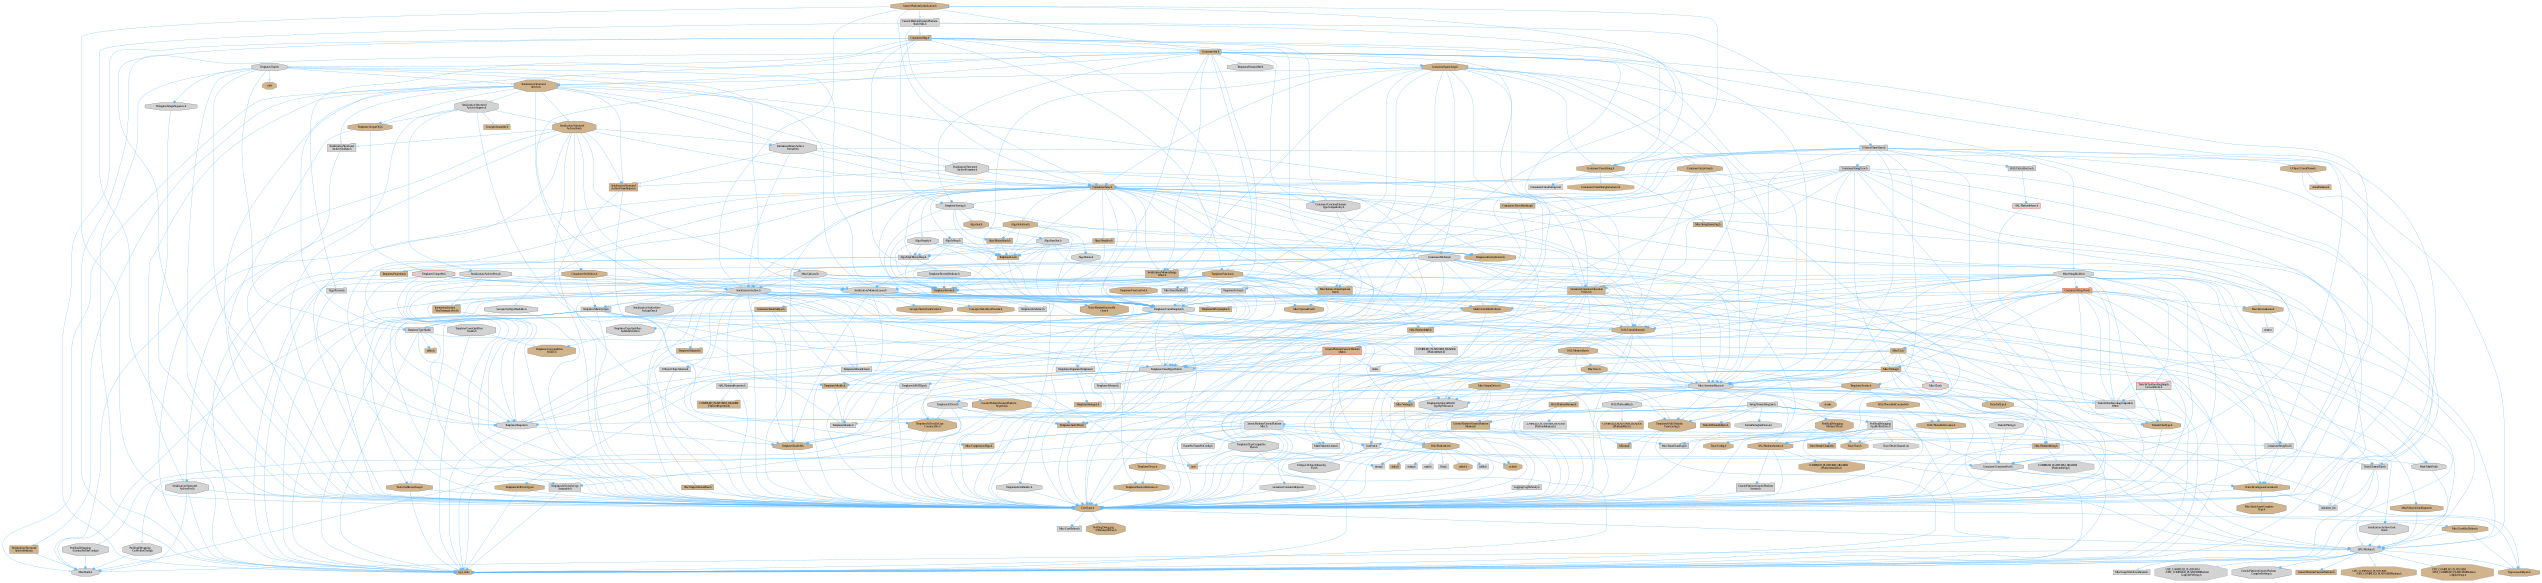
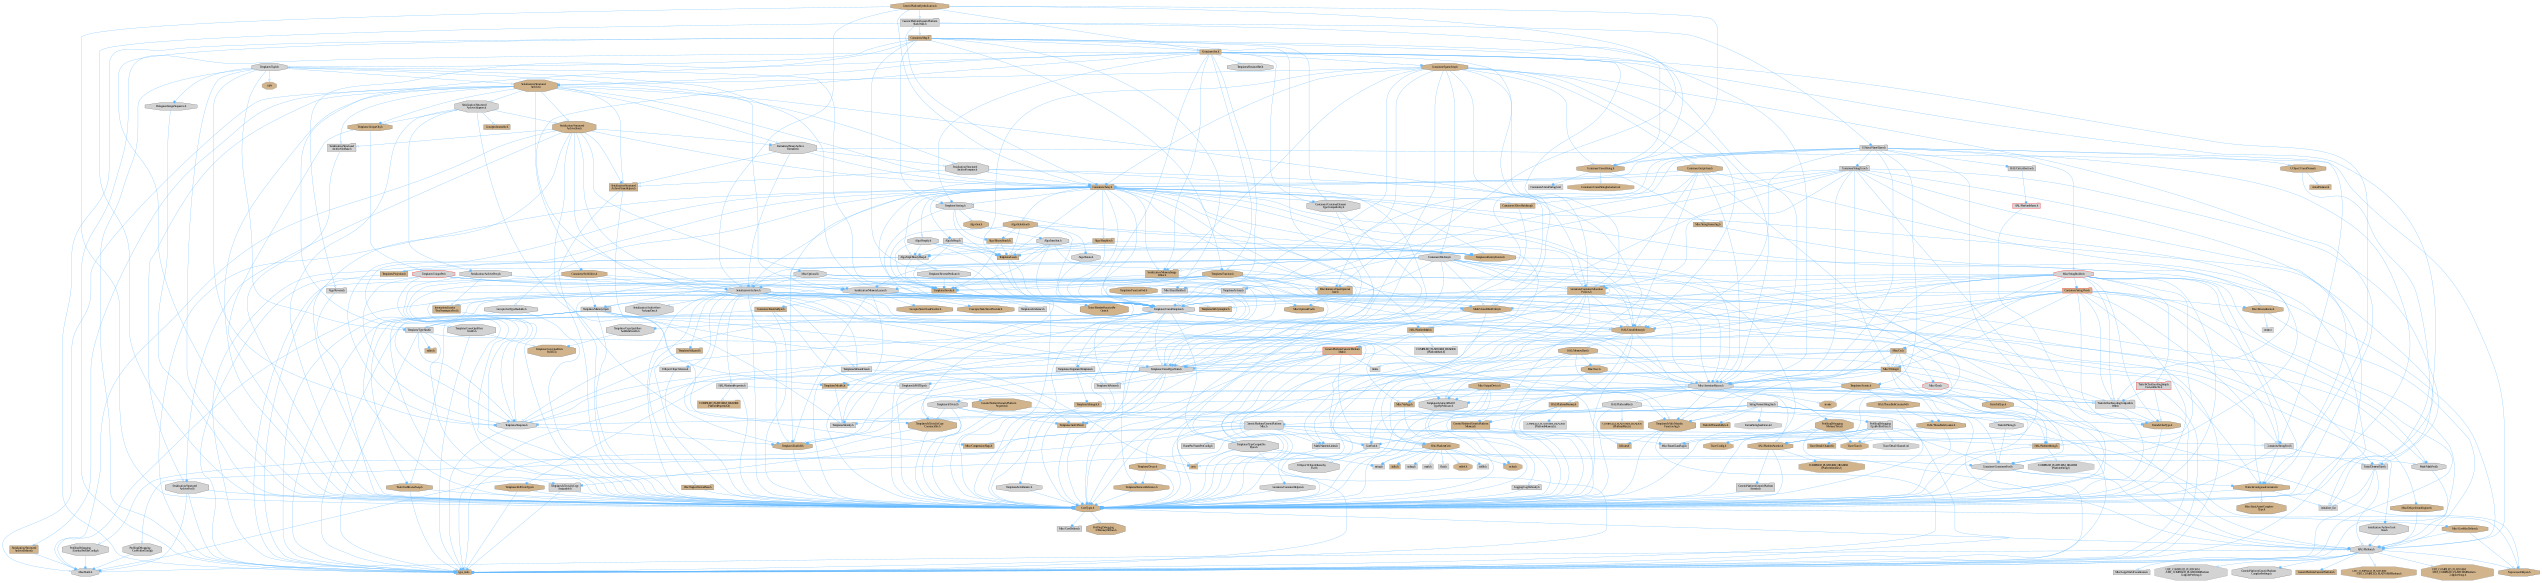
node "Misc/StringBuilder.h": color grey40 -> red
